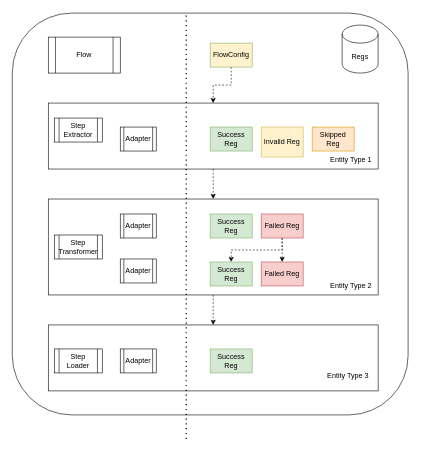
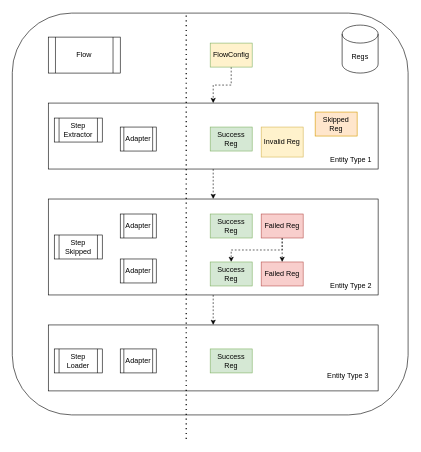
node "Skipped Reg": moved (333, 139) -> (336, 124)
node "Step Transformer": label "Step Transformer" -> "Step Skipped"
